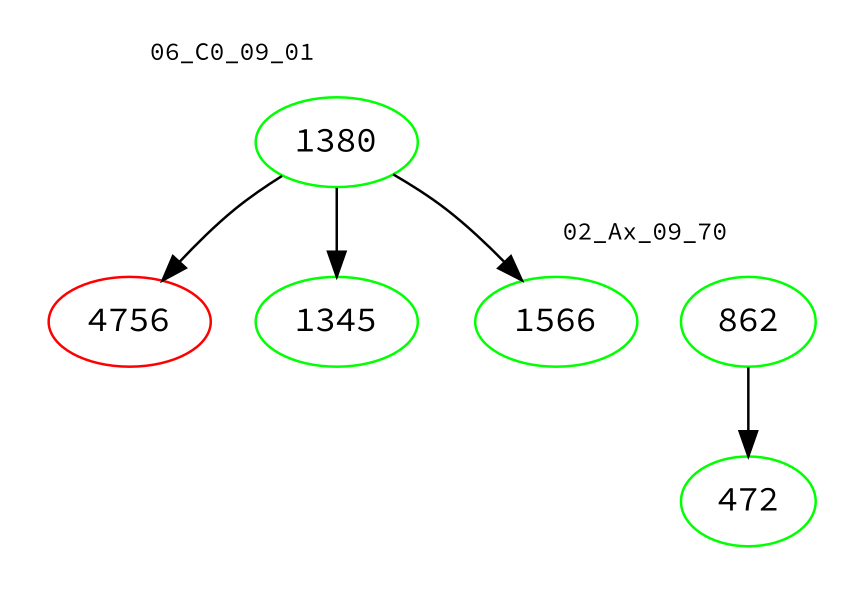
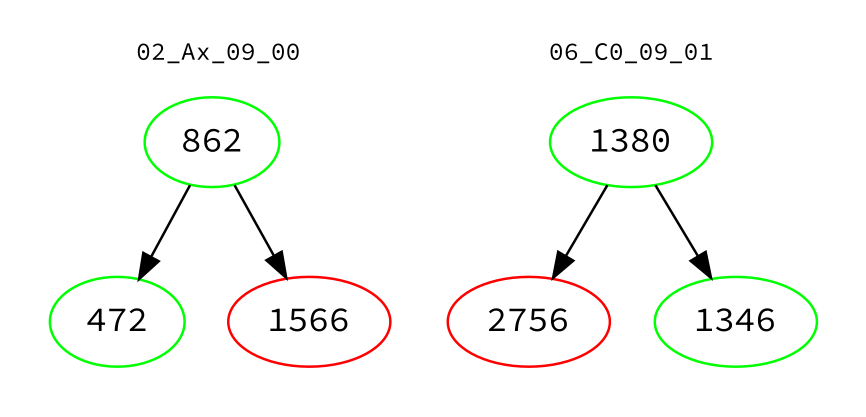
edge "1380" -> "1566": now "862" -> "1566"
cluster "02_Ax_09_70": label "02_Ax_09_70" -> "02_Ax_09_00"
node "4756": label "4756" -> "2756"
node "1345": label "1345" -> "1346"
node "1566": color green -> red
